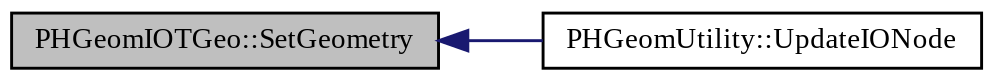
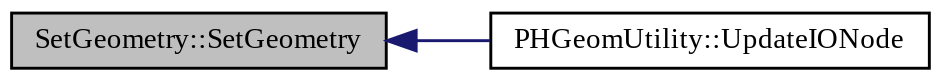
node "PHGeomIOTGeo::SetGeometry": label "PHGeomIOTGeo::SetGeometry" -> "SetGeometry::SetGeometry"
